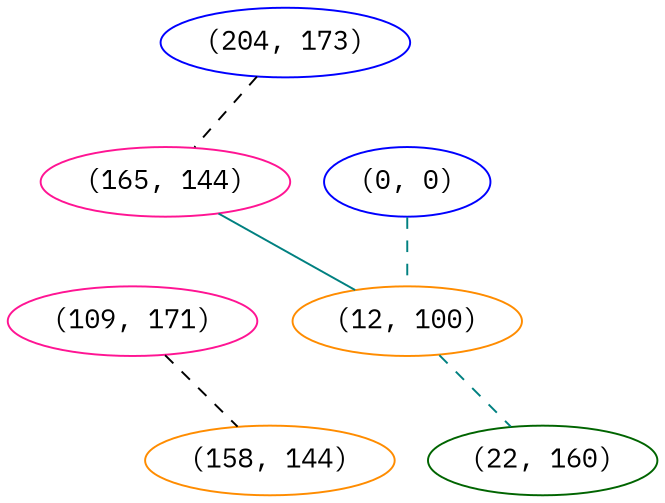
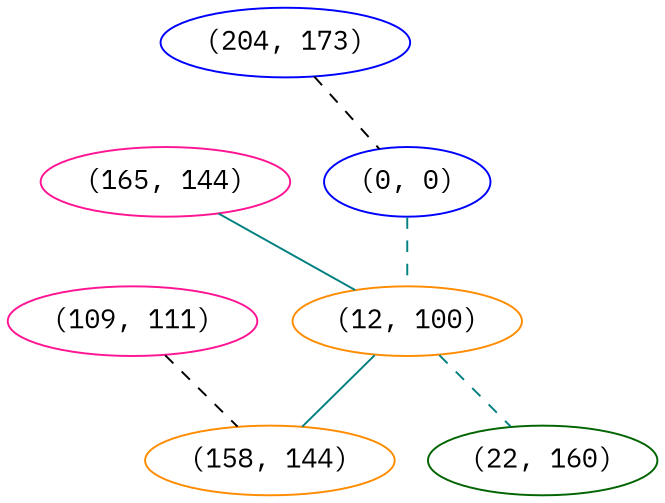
edge "(204, 173)" -- "(165, 144)": now "(204, 173)" -- "(0, 0)"
node "(109, 171)": label "(109, 171)" -> "(109, 111)"
edge "(12, 100)" -- "(158, 144)": added
